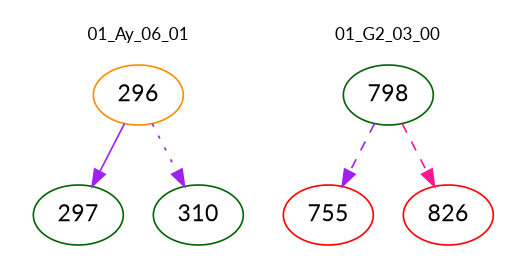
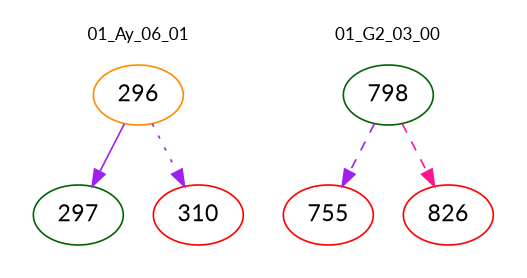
node "310": color darkgreen -> red
